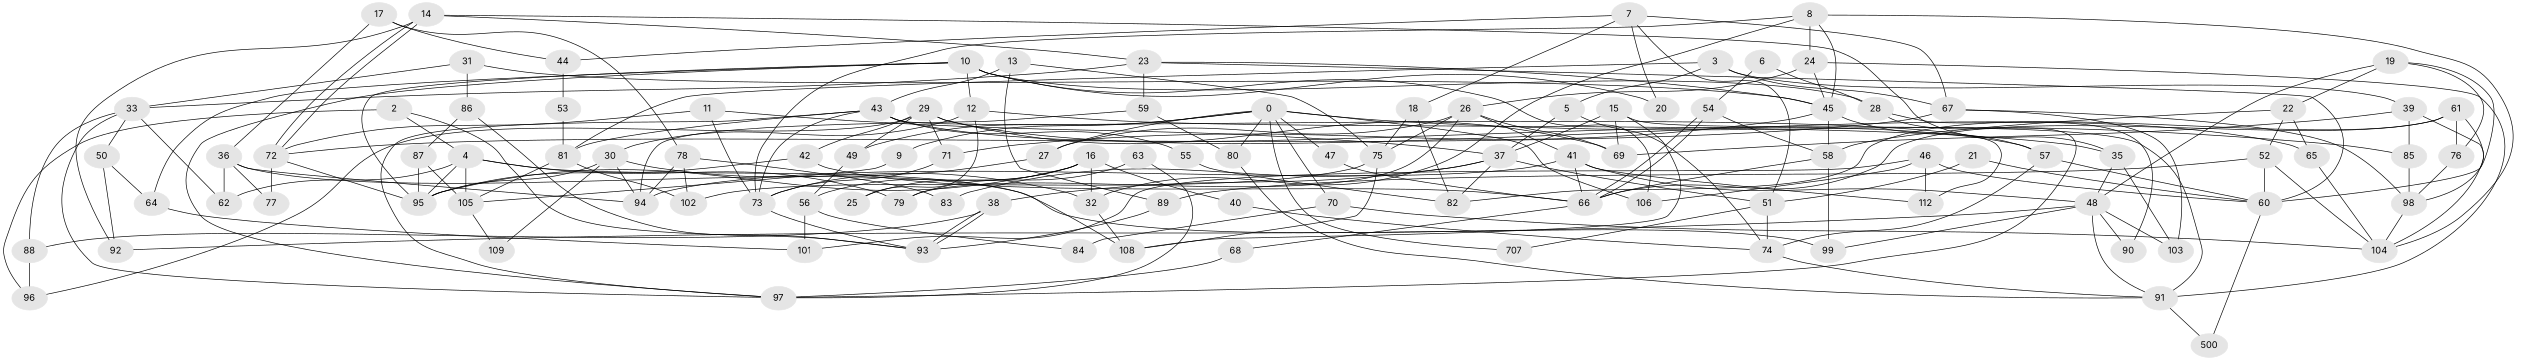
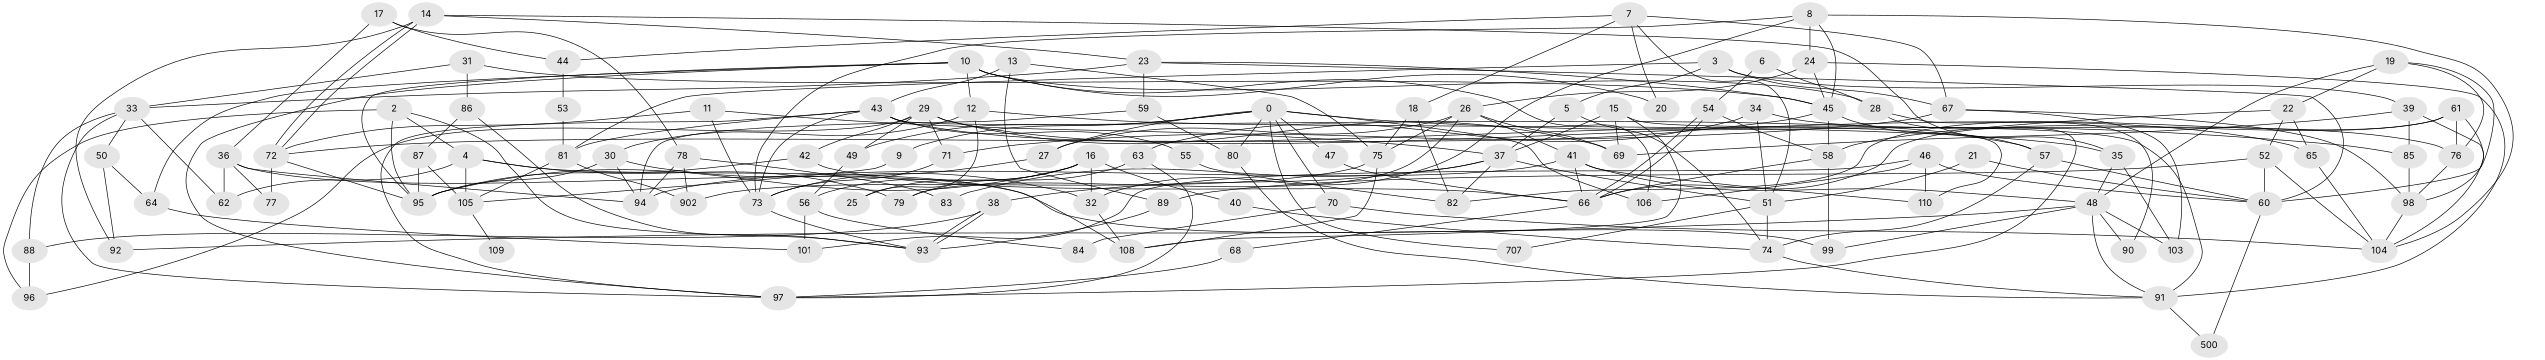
node "34": added
edge "4" -- "95": now "2" -- "95"
edge "30" -- "109": removed
node "102": label "102" -> "902"
node "112": label "112" -> "110"
